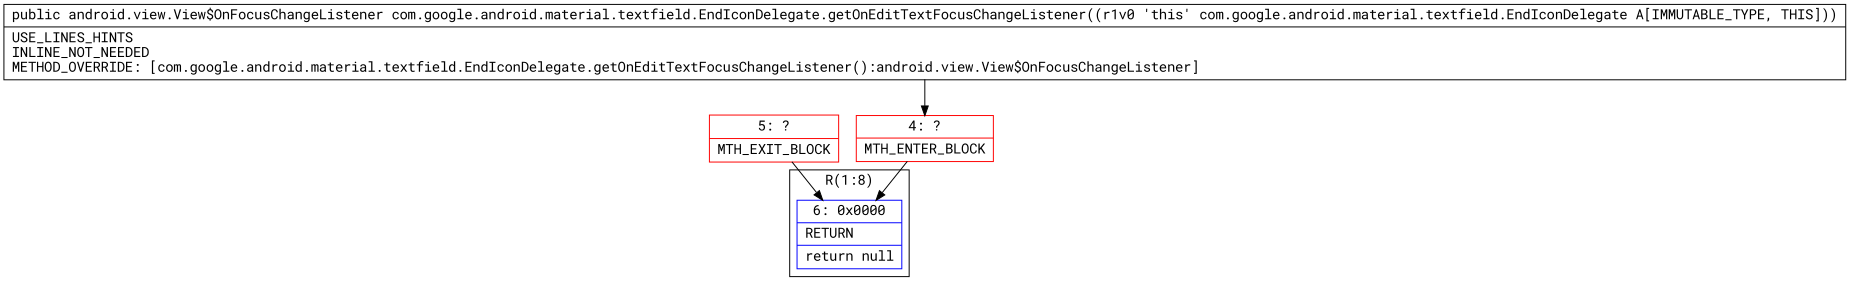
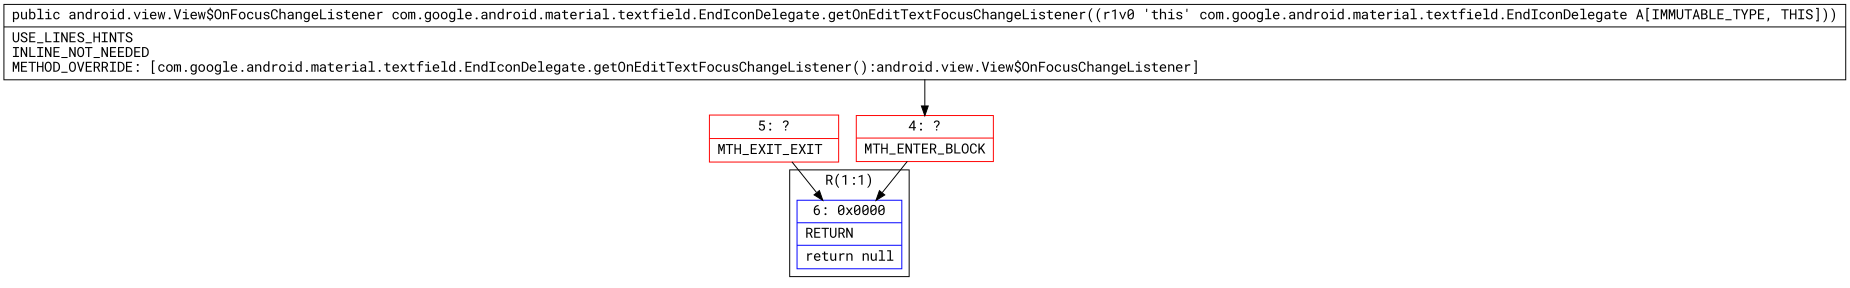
node "5: ?": text "MTH_EXIT_BLOCK" -> "MTH_EXIT_EXIT"
cluster "R(1:8)": label "R(1:8)" -> "R(1:1)"
